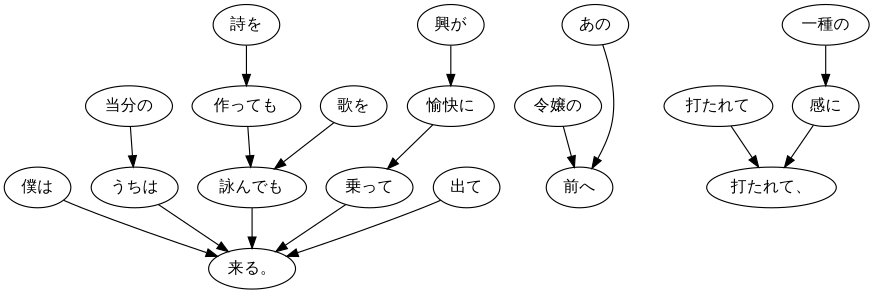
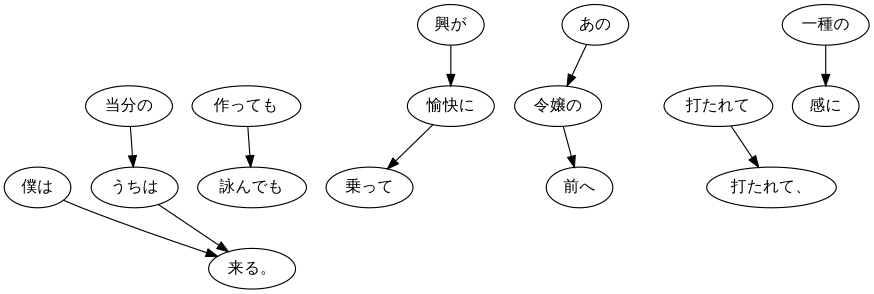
node "詩を": removed
edge "あの" -> "前へ": now "あの" -> "令嬢の"
node "歌を": removed
edge "感に" -> "打たれて、": removed
node "出て": removed
edge "詠んでも" -> "来る。": removed
edge "乗って" -> "来る。": removed
